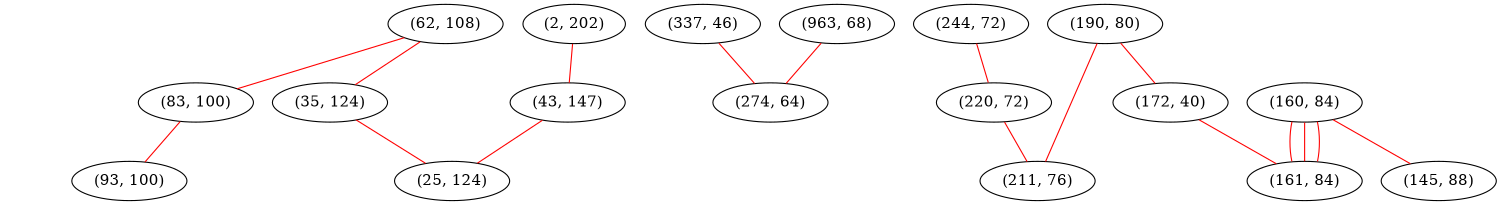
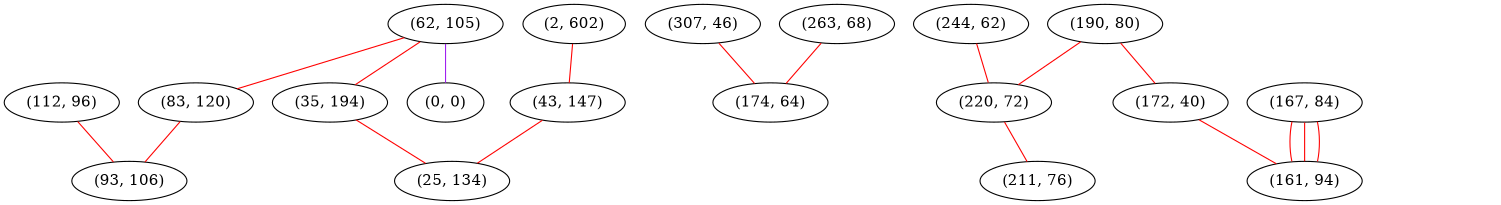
node "(62, 108)": label "(62, 108)" -> "(62, 105)"
node "(2, 202)": label "(2, 202)" -> "(2, 602)"
node "(337, 46)": label "(337, 46)" -> "(307, 46)"
node "(963, 68)": label "(963, 68)" -> "(263, 68)"
node "(244, 72)": label "(244, 72)" -> "(244, 62)"
node "(112, 96)": added
node "(83, 100)": label "(83, 100)" -> "(83, 120)"
node "(35, 124)": label "(35, 124)" -> "(35, 194)"
node "(0, 0)": added
node "(274, 64)": label "(274, 64)" -> "(174, 64)"
edge "(190, 80)" -- "(211, 76)": now "(190, 80)" -- "(220, 72)"
node "(160, 84)": label "(160, 84)" -> "(167, 84)"
node "(93, 100)": label "(93, 100)" -> "(93, 106)"
node "(25, 124)": label "(25, 124)" -> "(25, 134)"
node "(161, 84)": label "(161, 84)" -> "(161, 94)"
node "(145, 88)": removed
